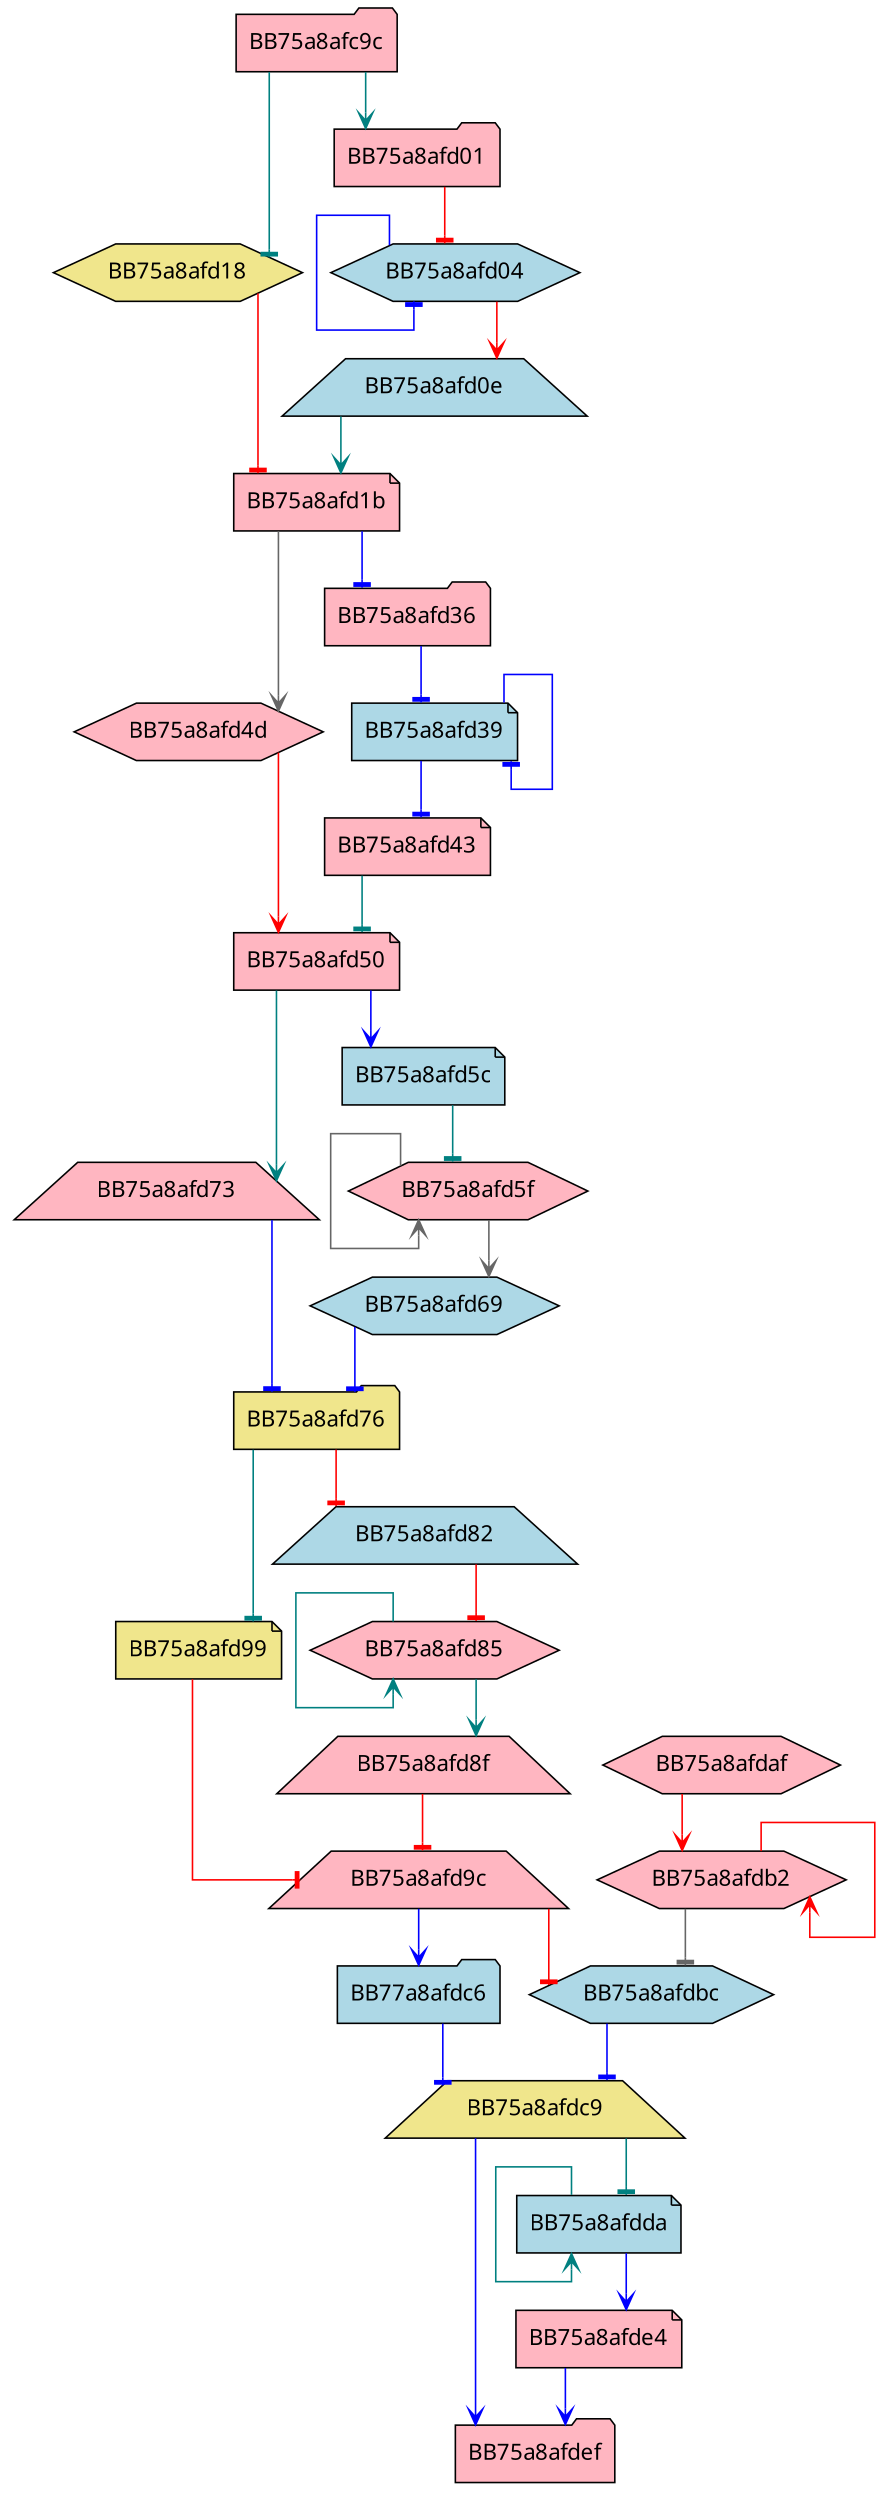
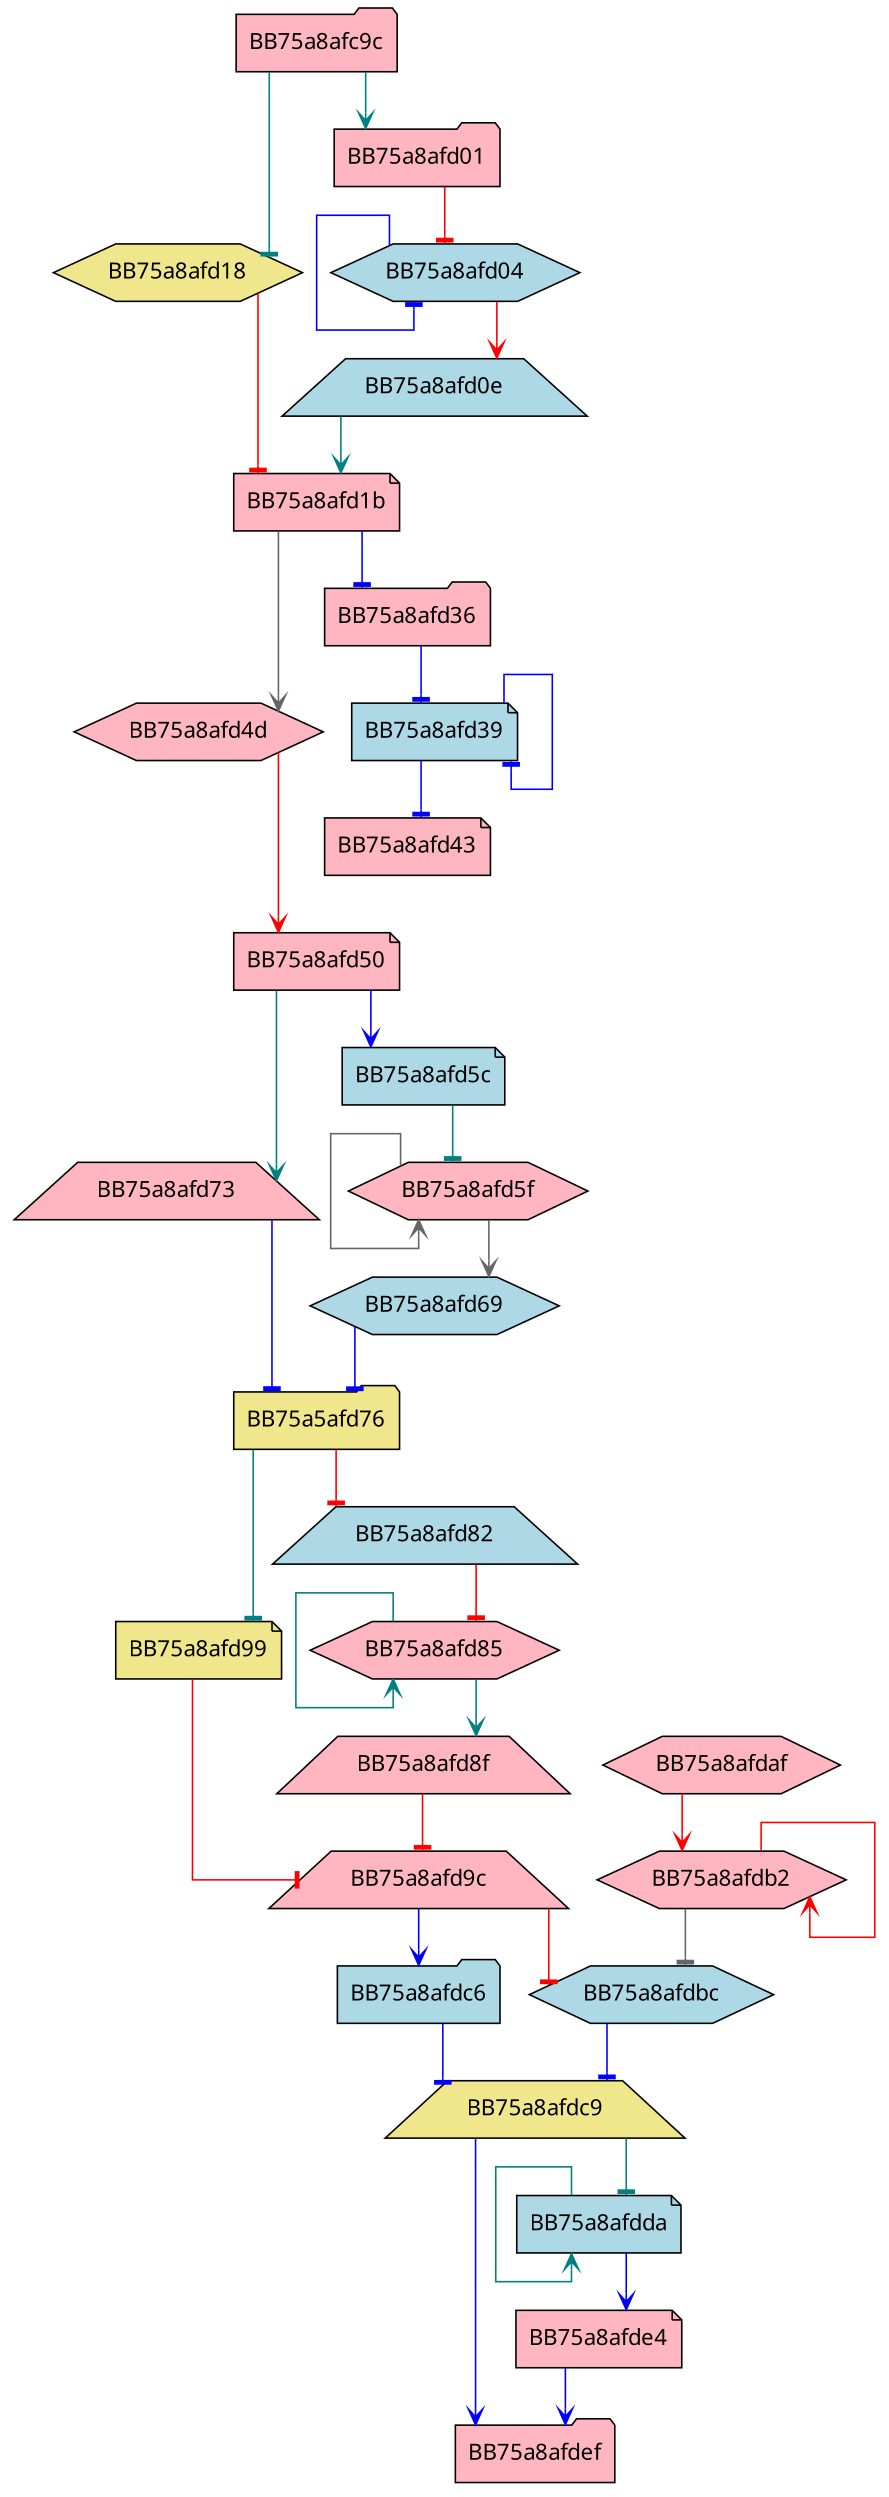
edge "BB75a8afd43" -> "BB75a8afd50": removed
node "BB75a8afd76": label "BB75a8afd76" -> "BB75a5afd76"
node "BB77a8afdc6": label "BB77a8afdc6" -> "BB75a8afdc6"
